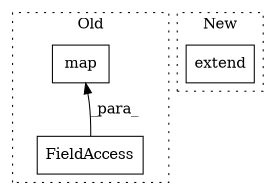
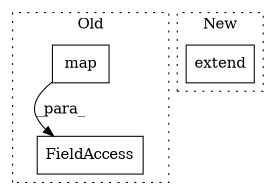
edge "FieldAccess" -> "map": reversed
